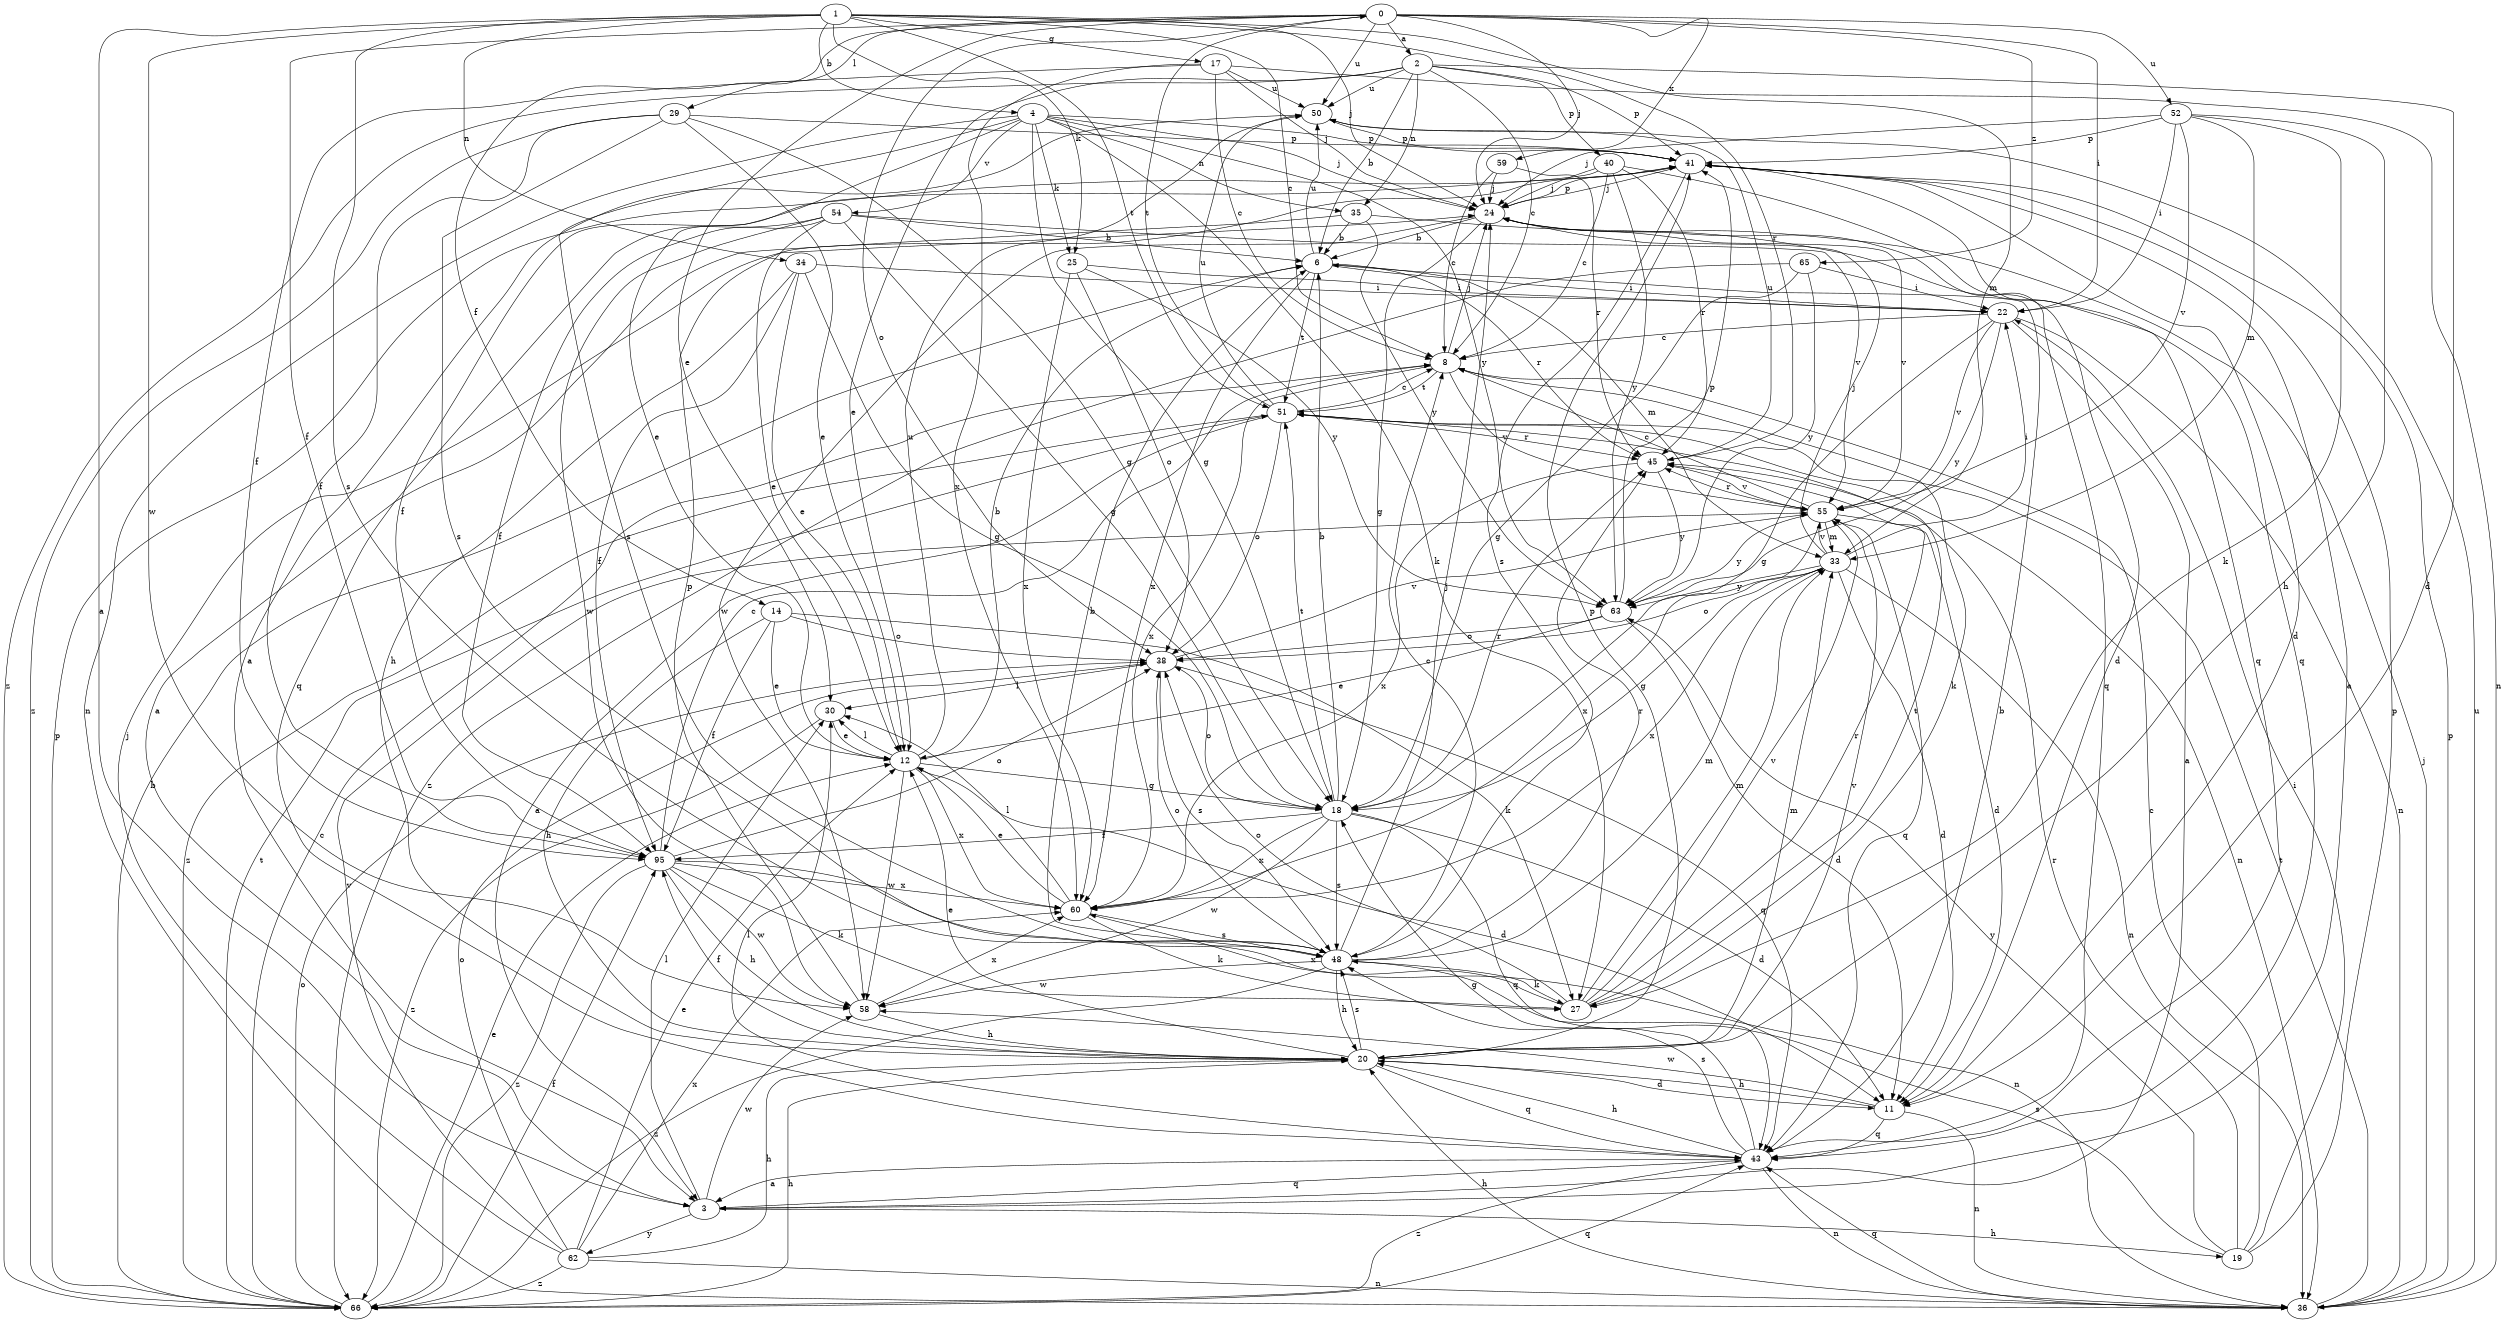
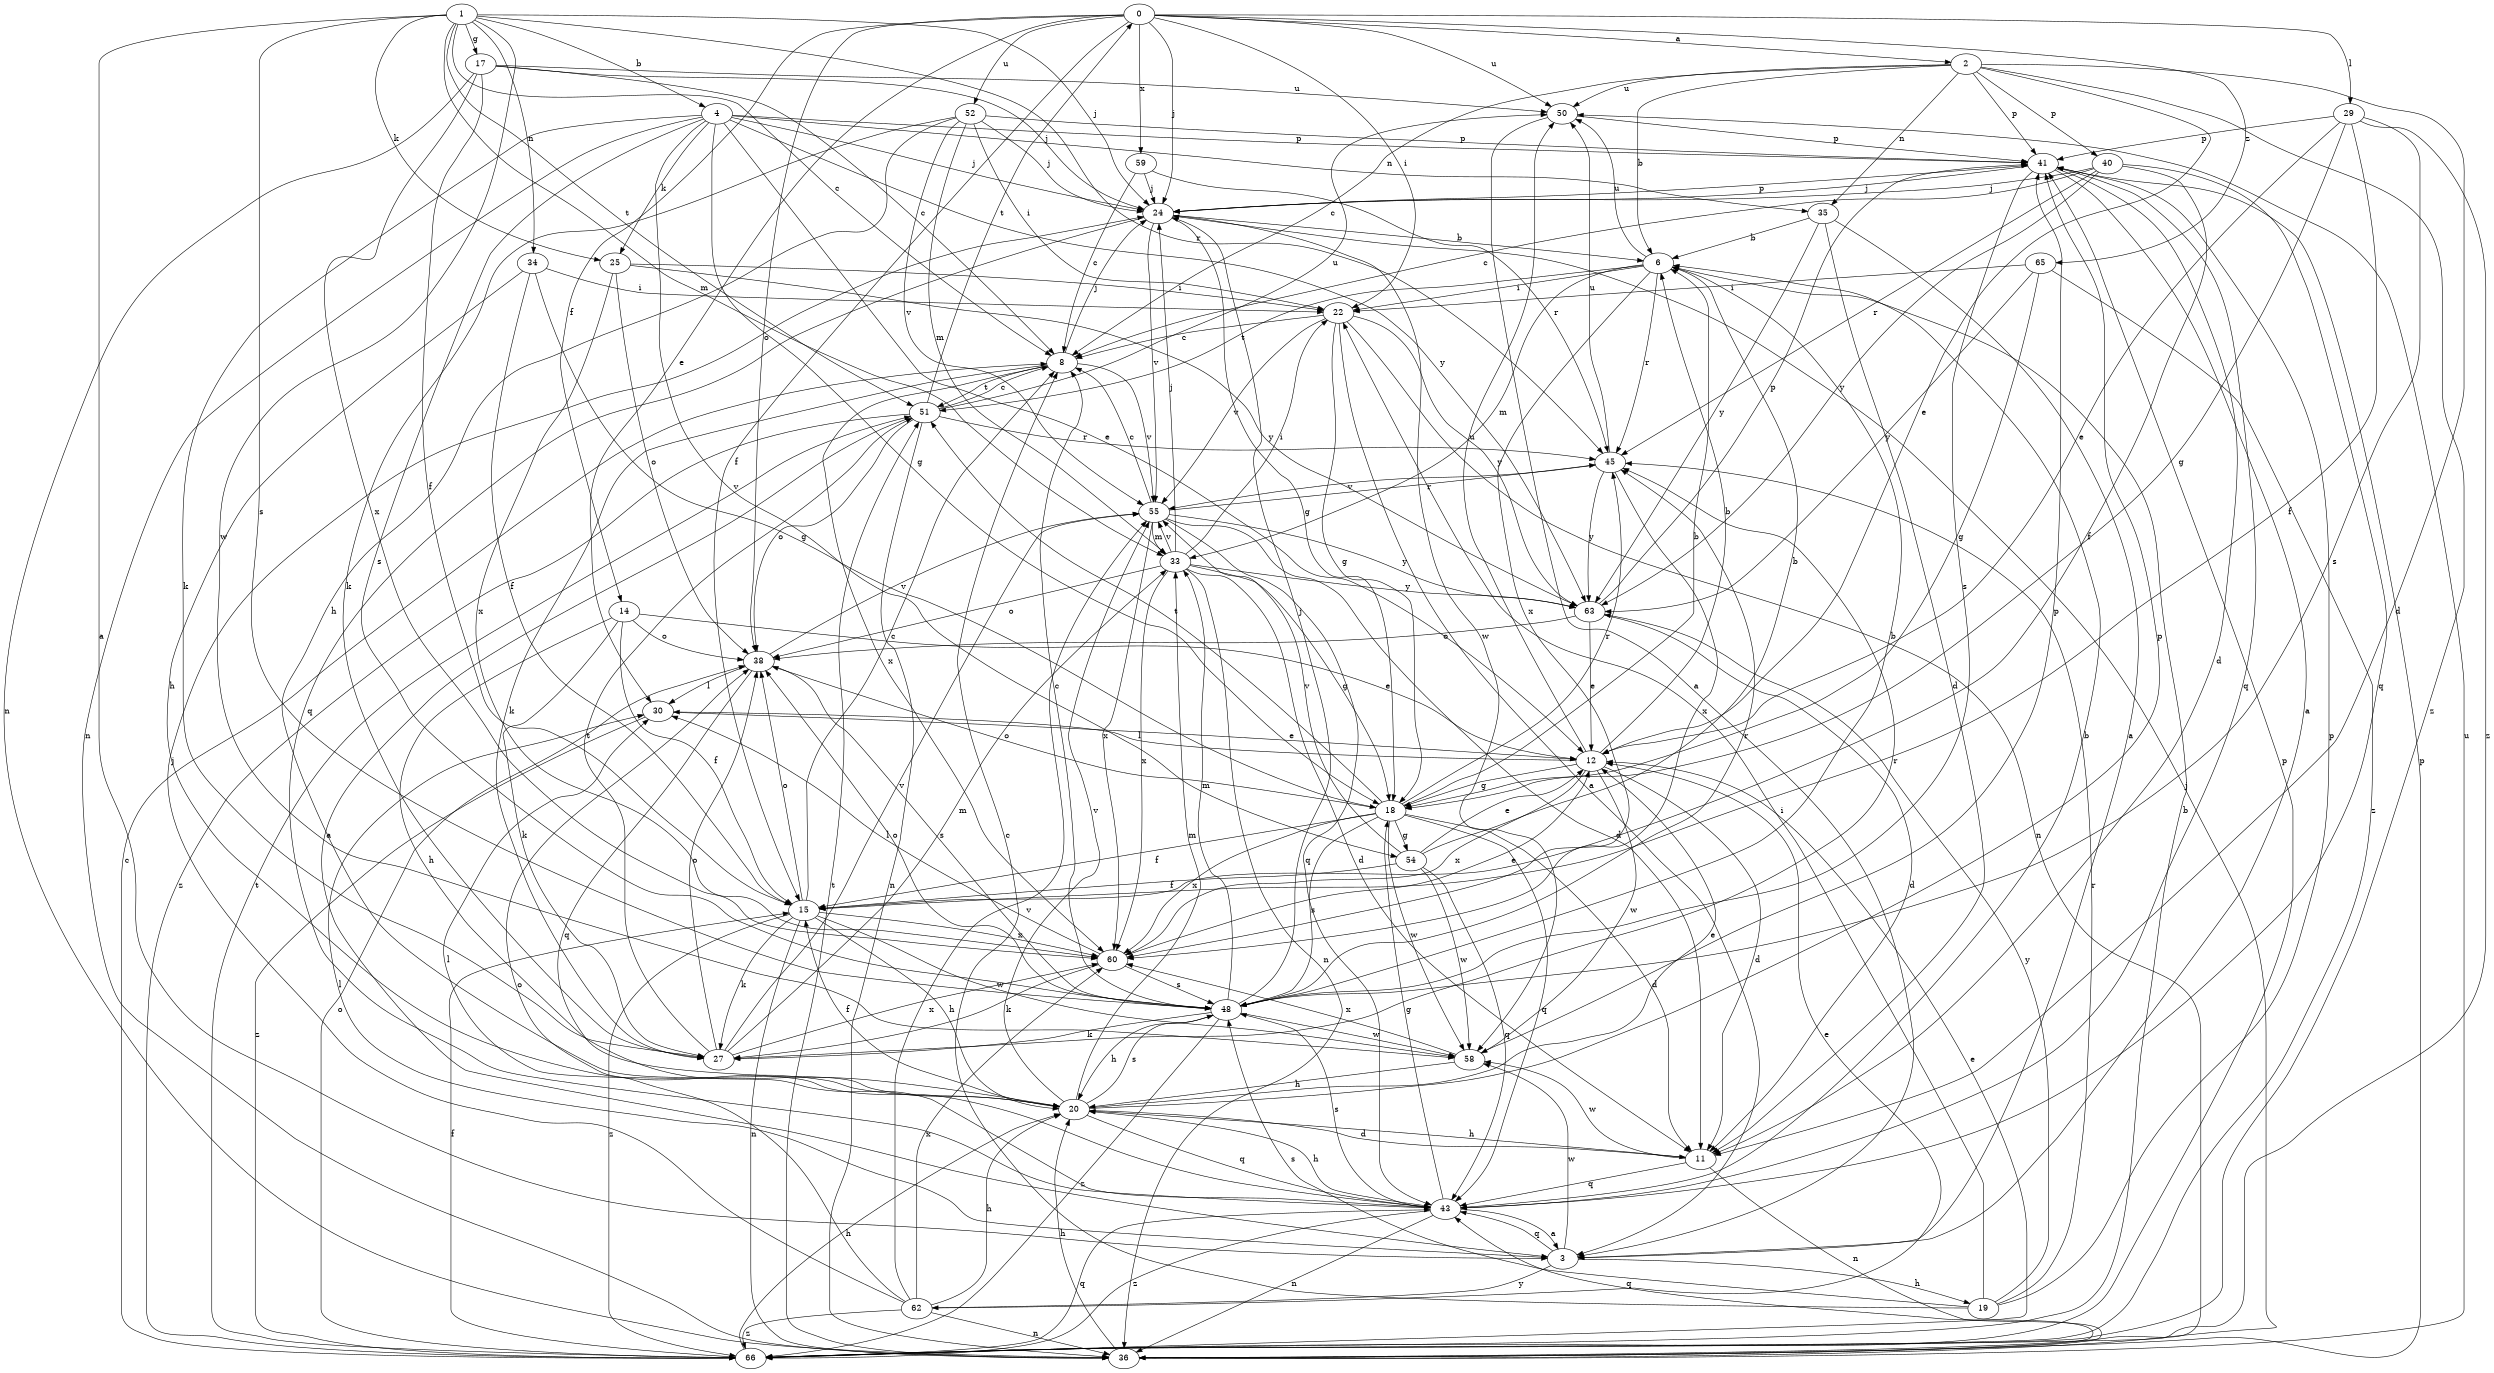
edge "54" -> "18": reversed
edge "34" -> "12": removed, label "e"
node "95": label "95" -> "15"
